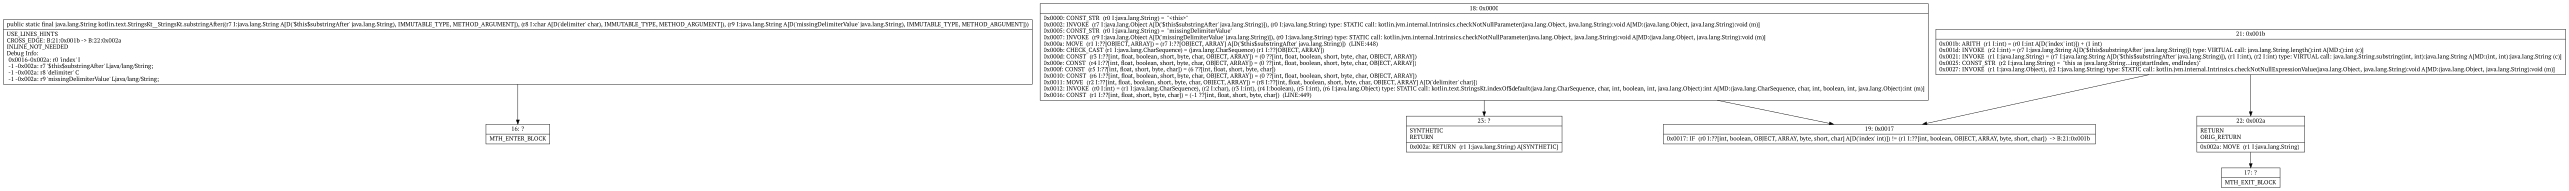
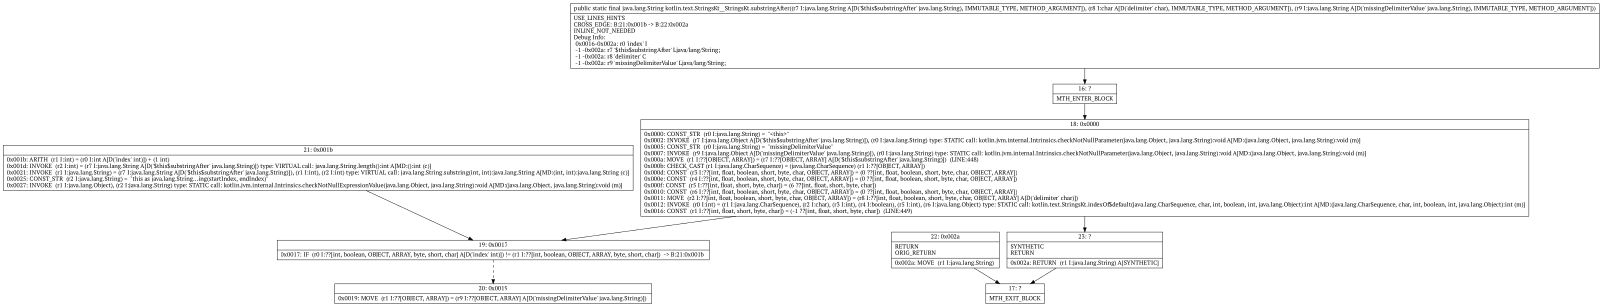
edge "21: 0x001b" -> "22: 0x002a": removed
edge "16: ?" -> "18: 0x0000": added
edge "23: ?" -> "17: ?": added
node "20: 0x0019": added
